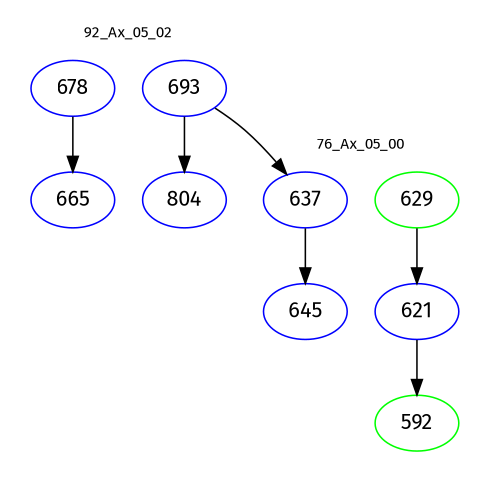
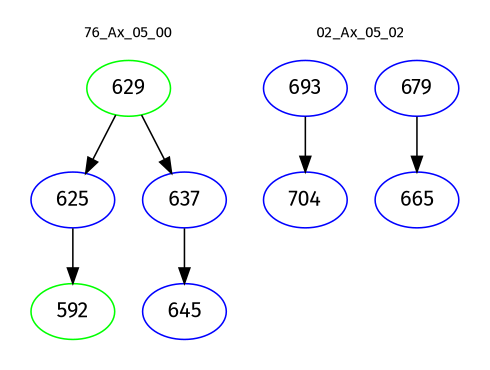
cluster "92_Ax_05_02": label "92_Ax_05_02" -> "02_Ax_05_02"
node "678": label "678" -> "679"
edge "693" -> "637": now "629" -> "637"
node "804": label "804" -> "704"
node "621": label "621" -> "625"
